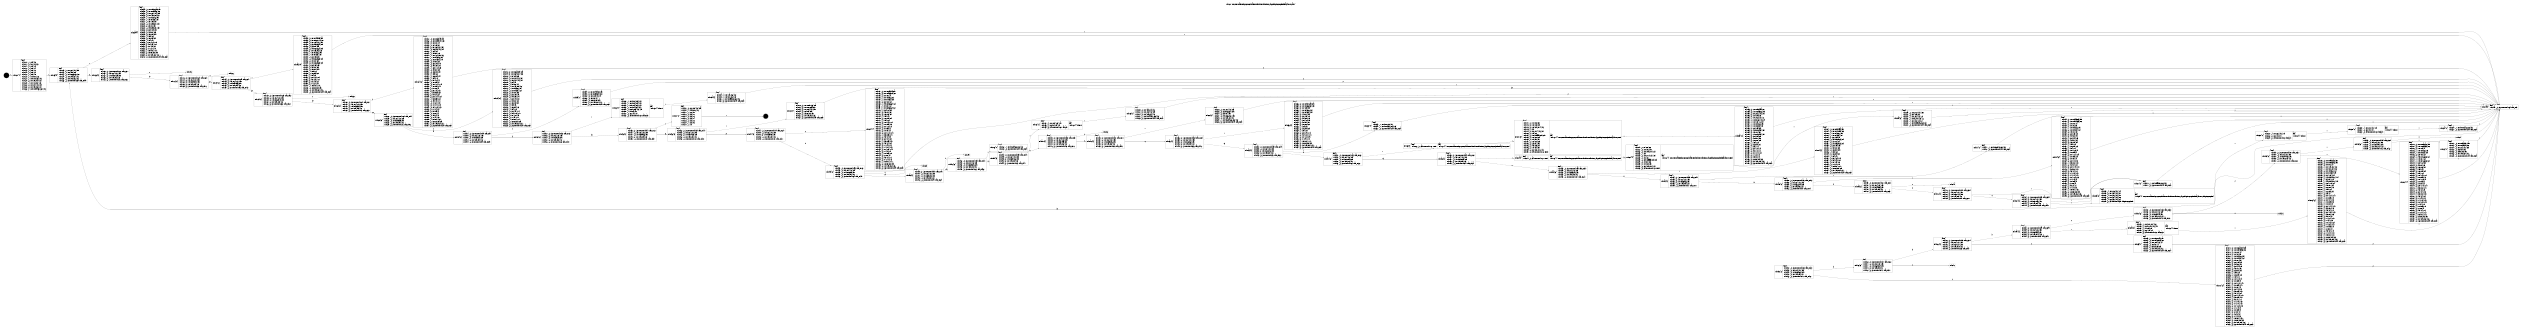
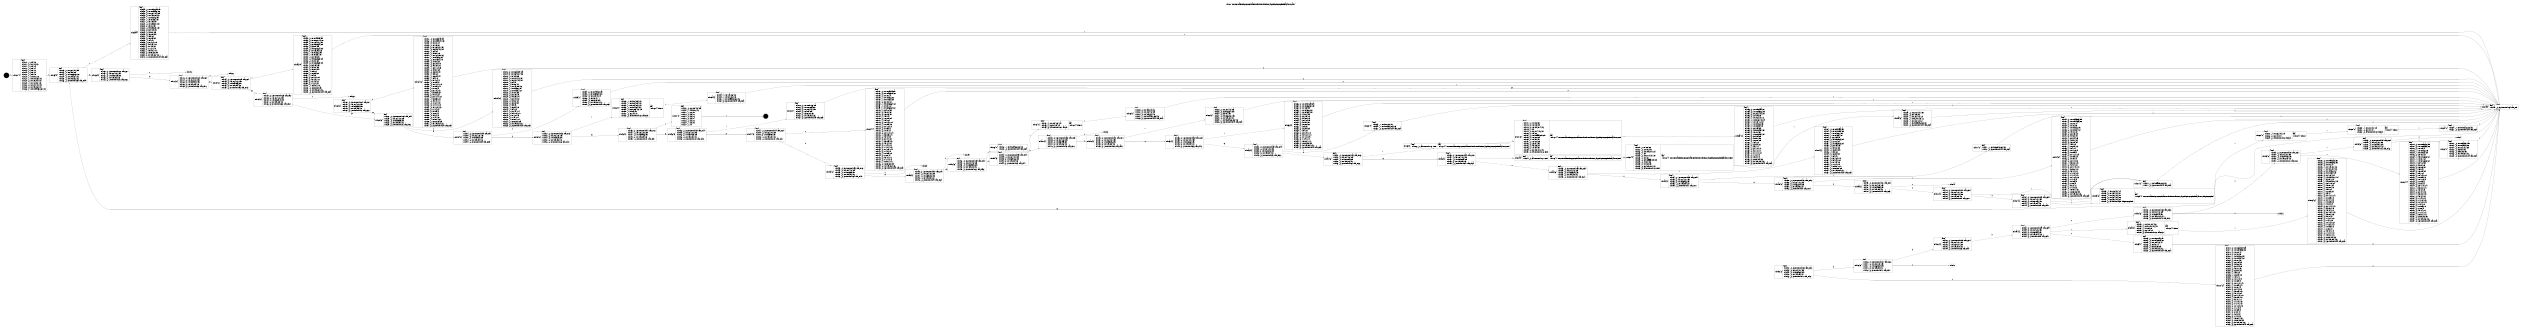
edge "0x401990 [28]" -> "0x4024da [5]": now "0x401cd1 [144]" -> "0x4024da [5]"
edge "0x4018b0 [28]" -> "0x4018cc [28]": now "0x4018b0 [28]" -> "0x4018e8 [28]"
edge "0x401b88 [28]" -> "0x40225f [27]": now "0x401ba4 [28]" -> "0x40225f [27]"
